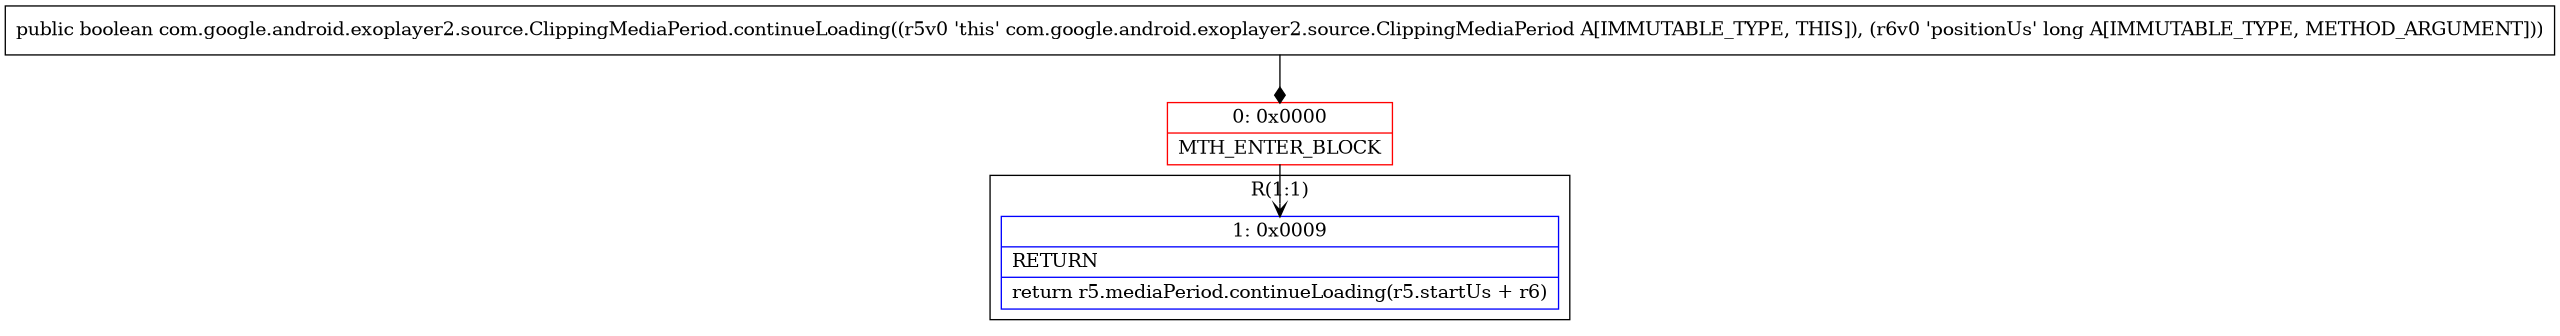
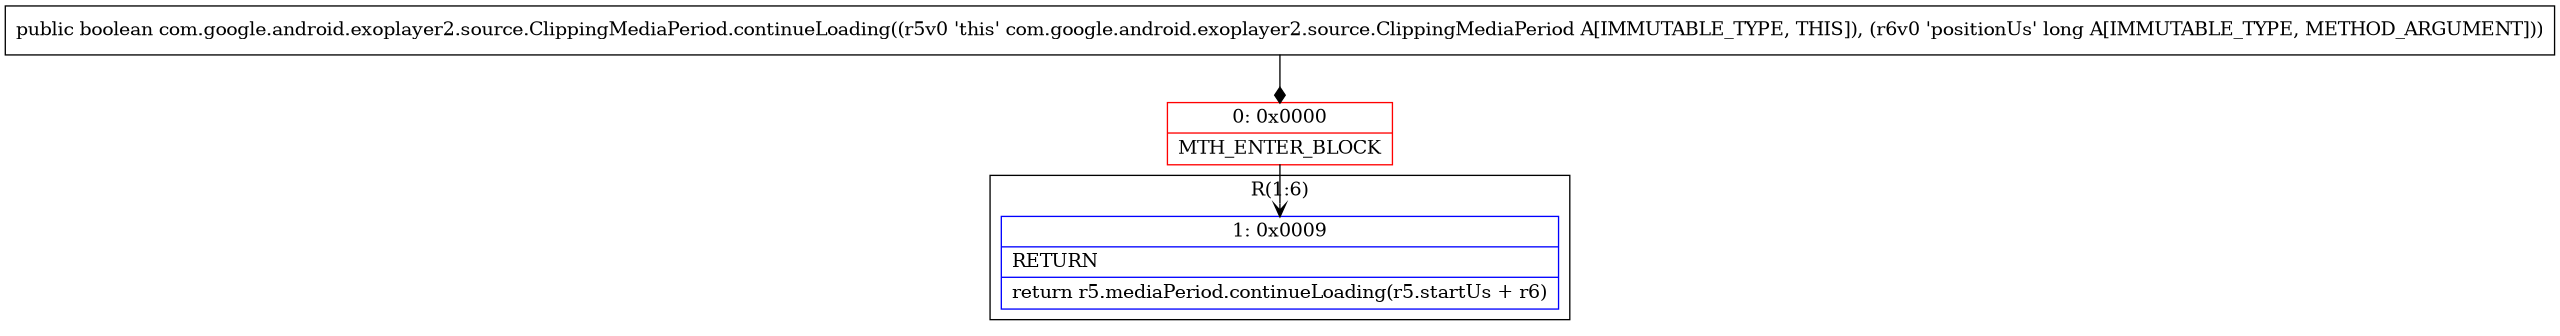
cluster "R(1:1)": label "R(1:1)" -> "R(1:6)"
